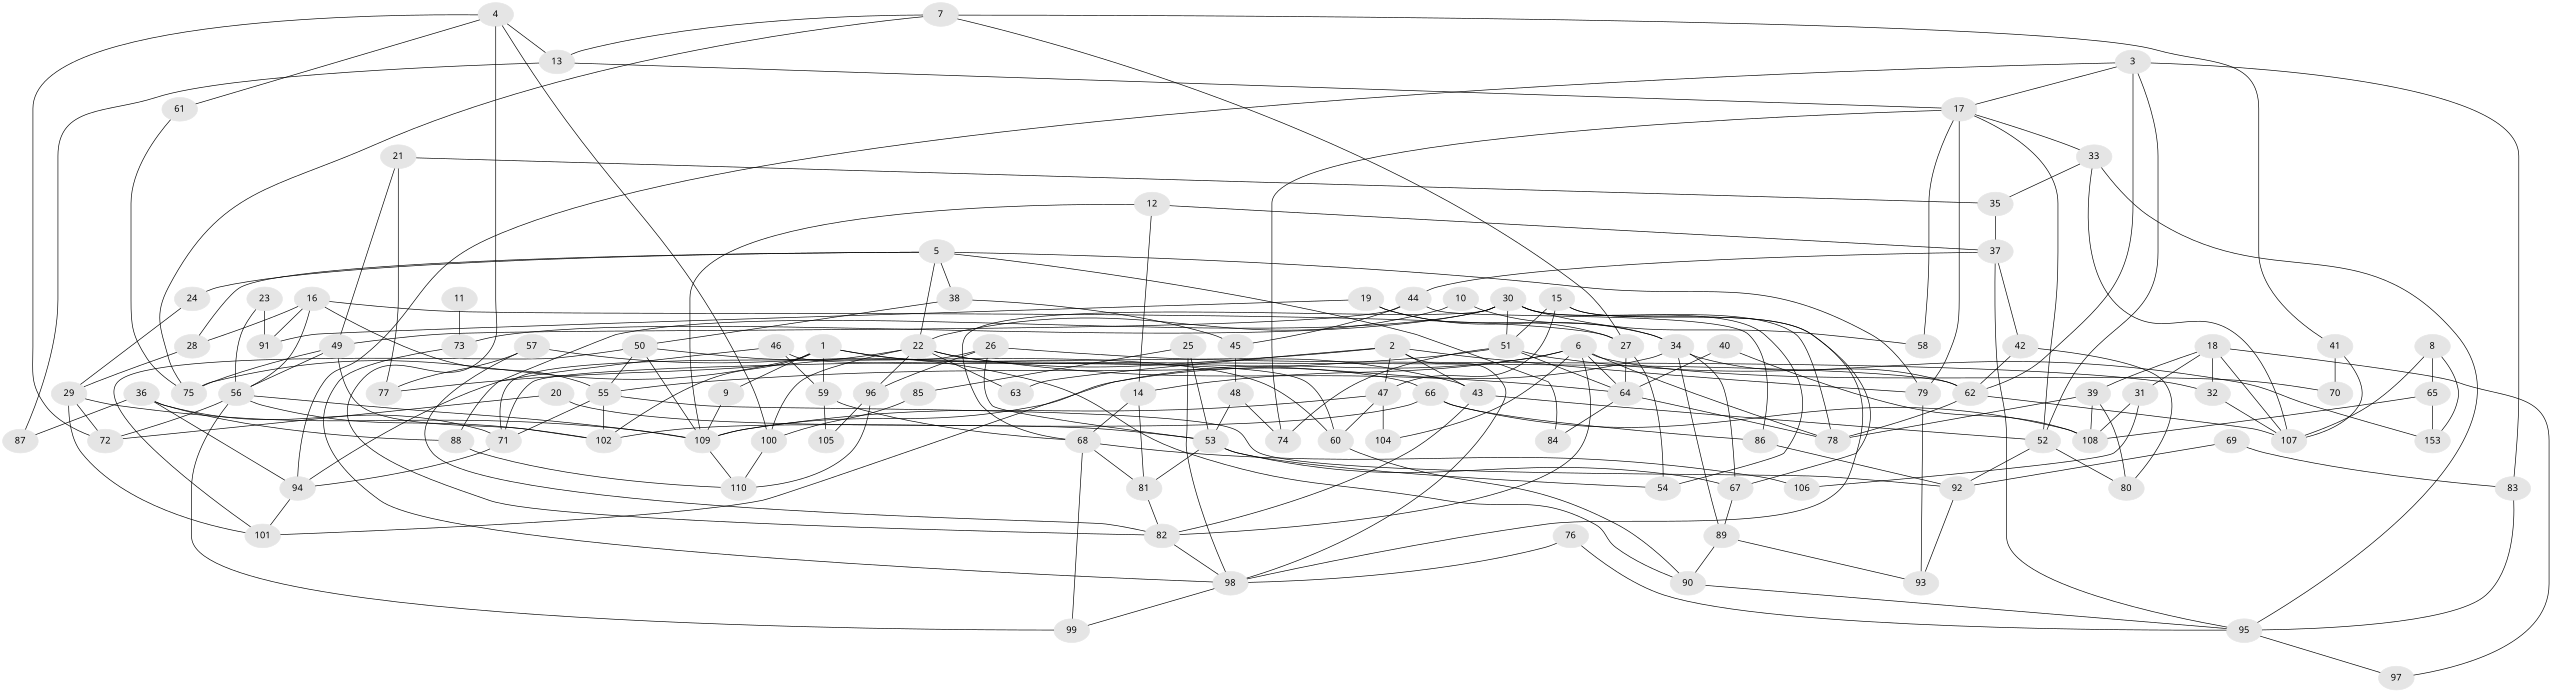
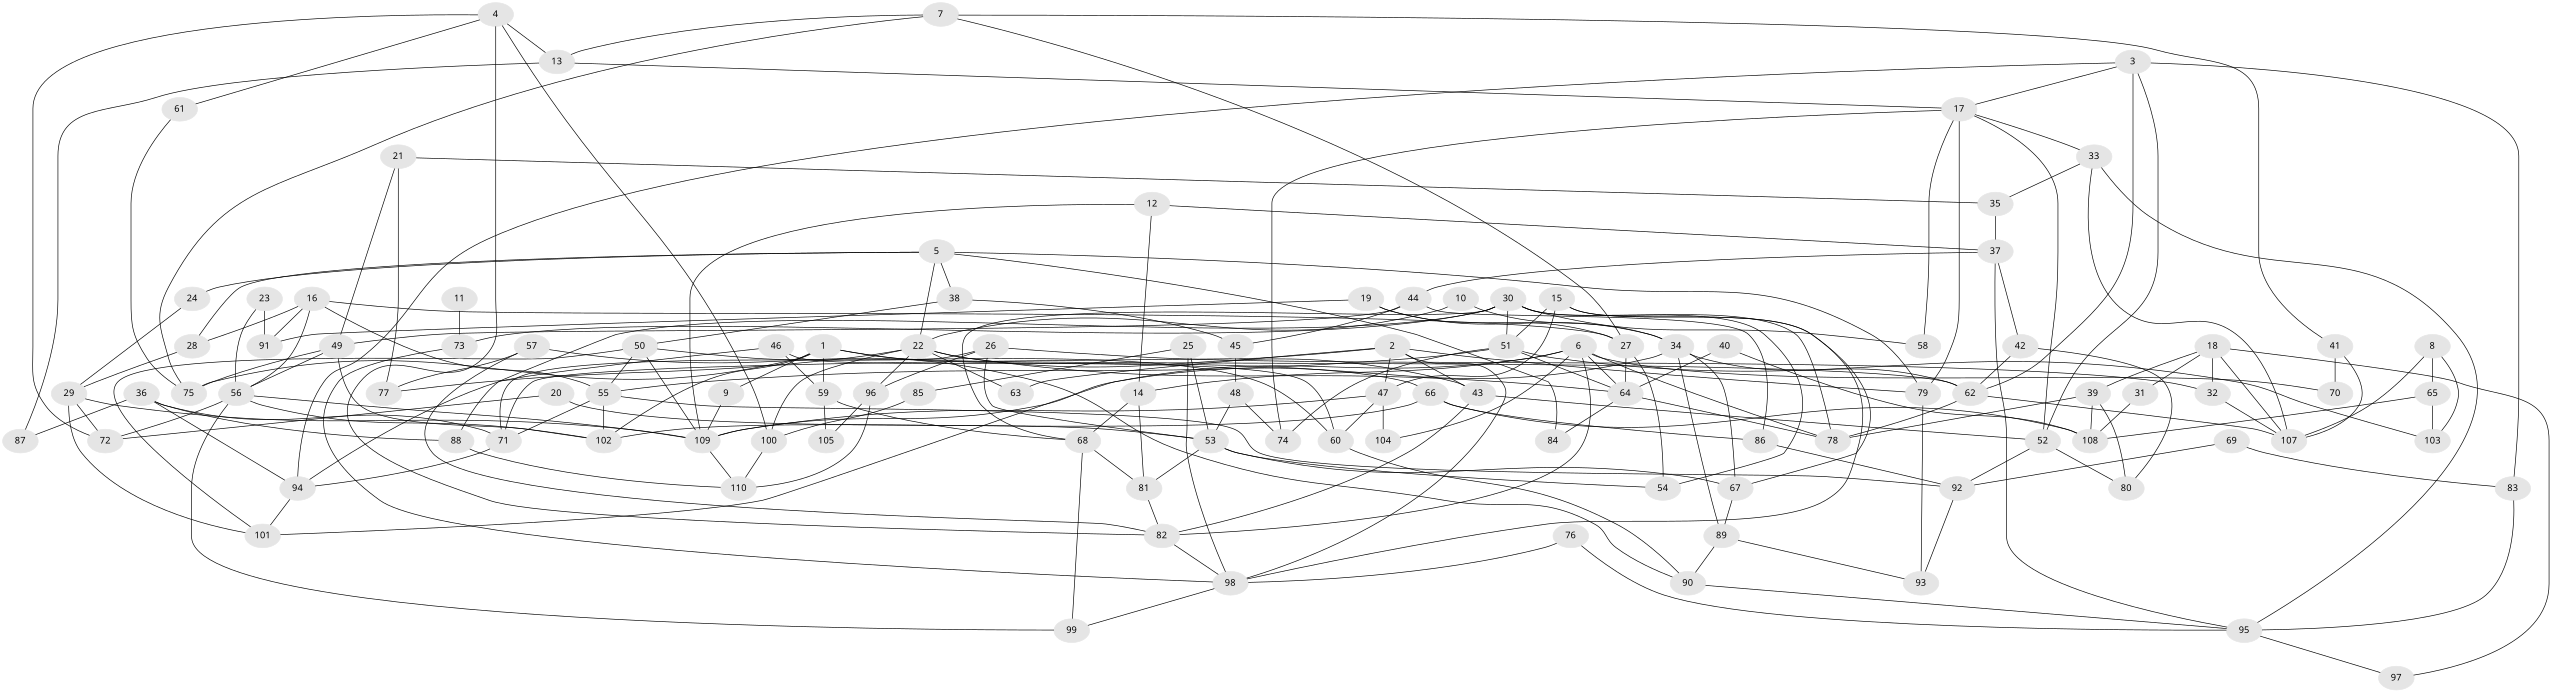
node "153": label "153" -> "103"
node "106": removed
